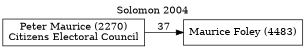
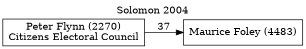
node "Peter Maurice (2270) Citizens Electoral Council": label "Peter Maurice (2270) Citizens Electoral Council" -> "Peter Flynn (2270) Citizens Electoral Council"
